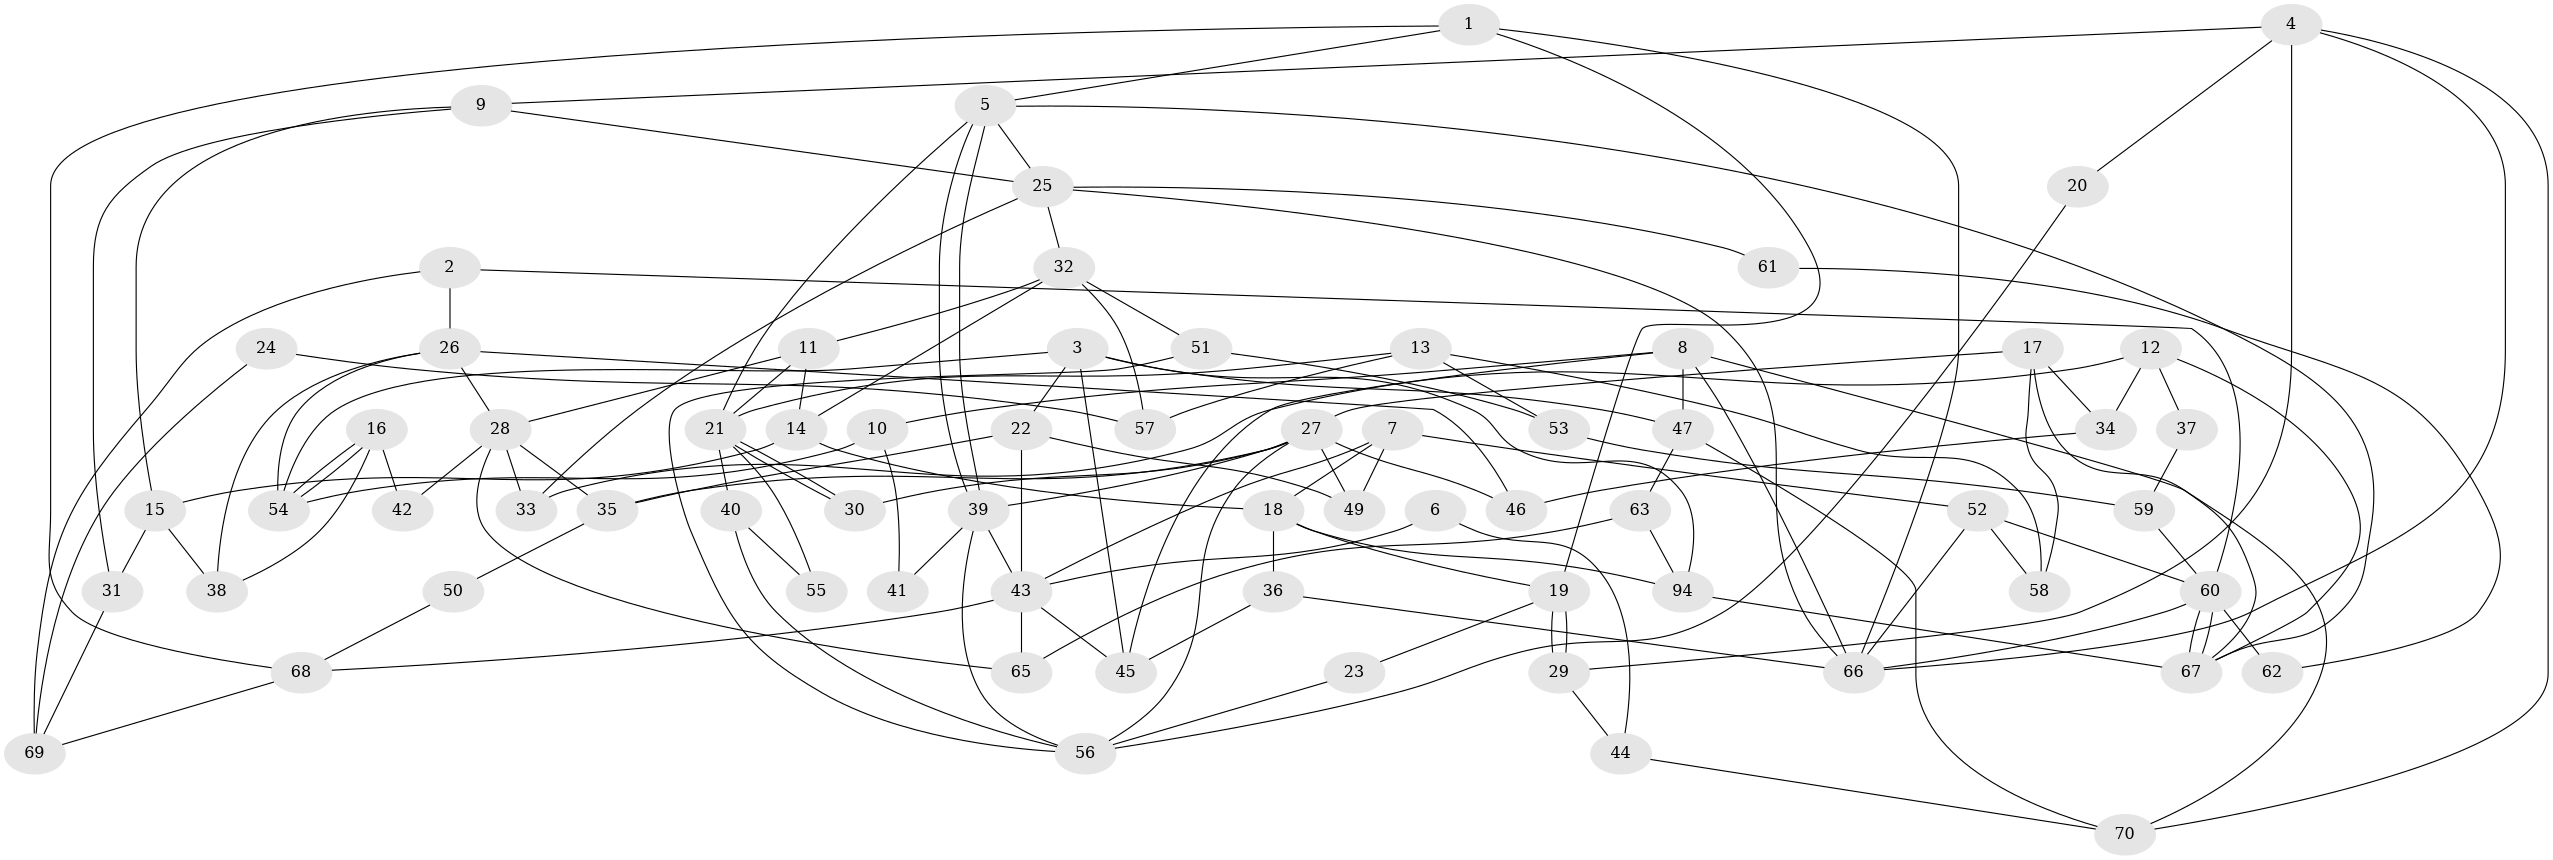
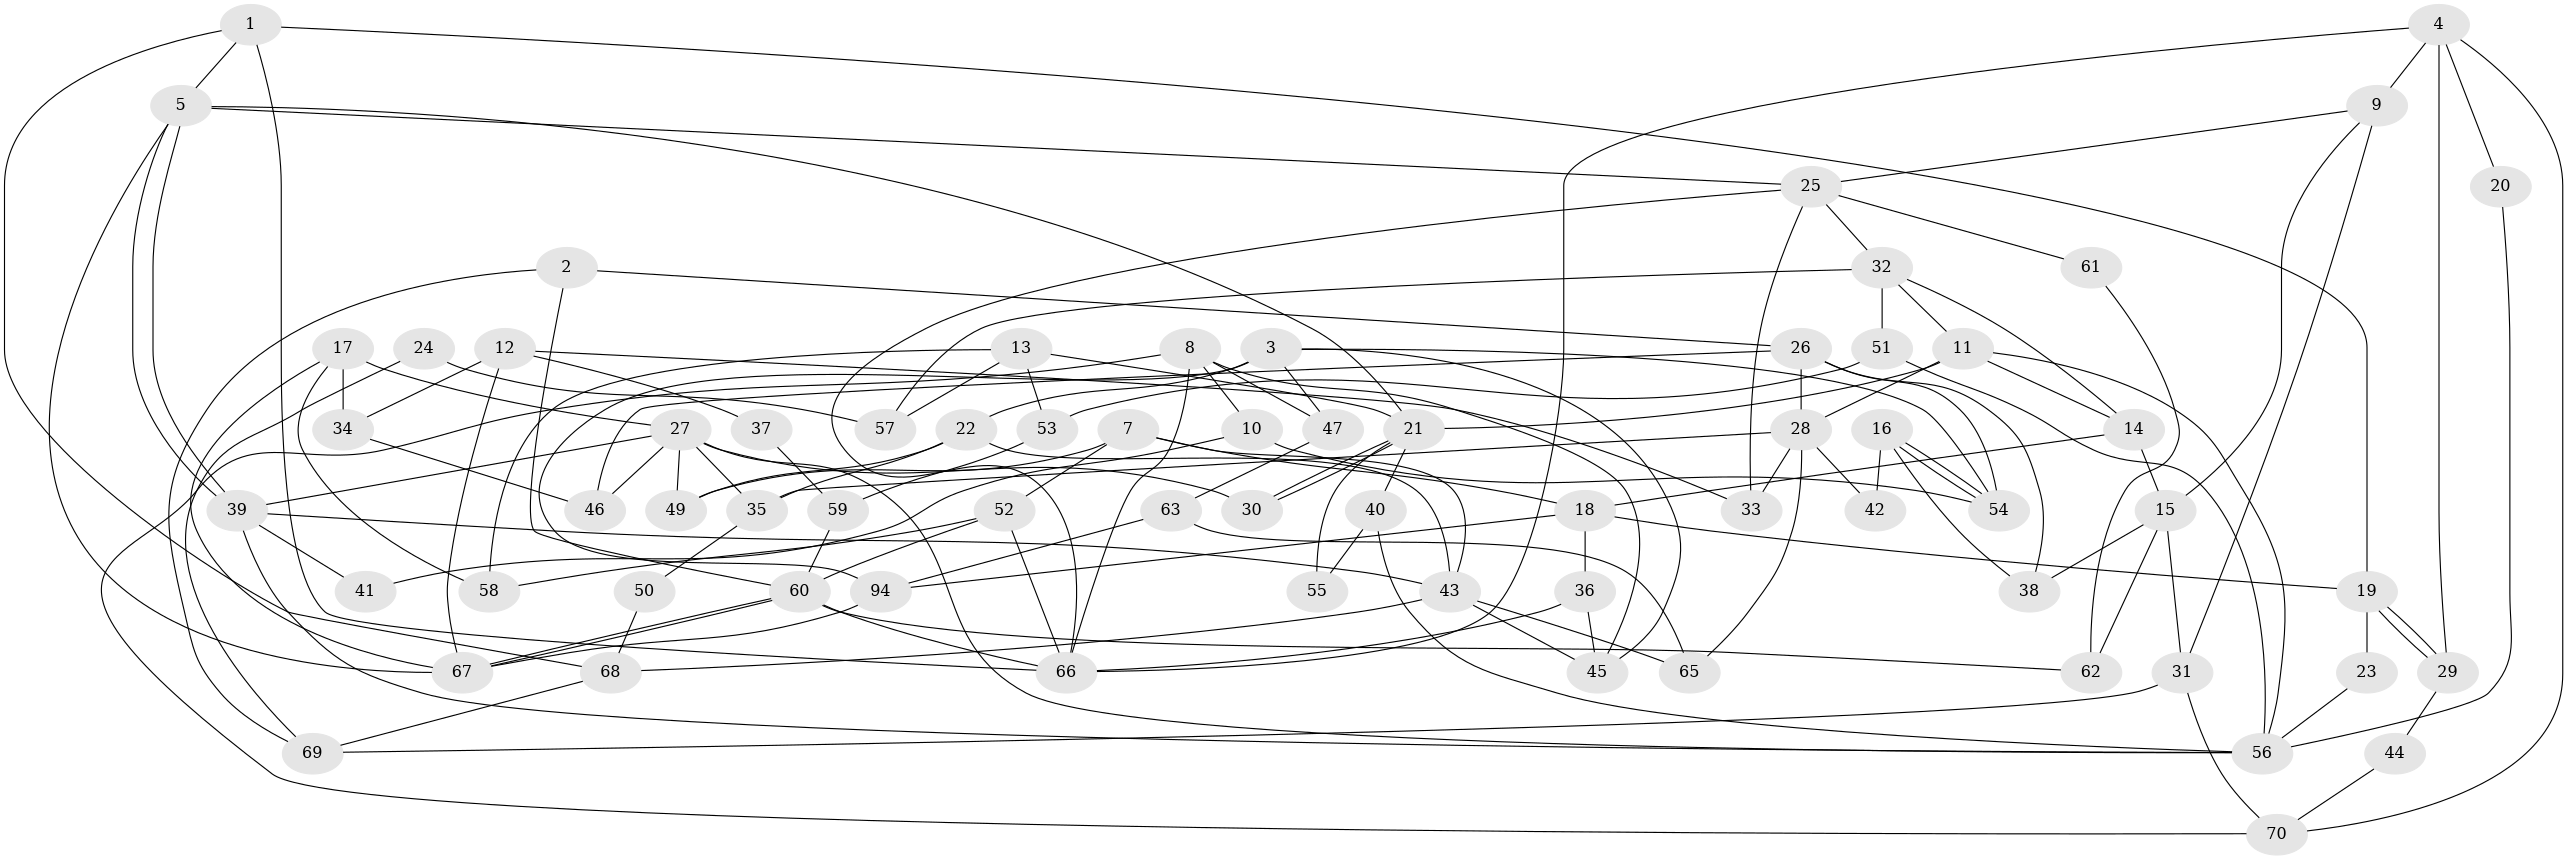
edge "11" -- "56": added
node "6": removed
edge "15" -- "62": added
edge "47" -- "70": now "31" -- "70"
